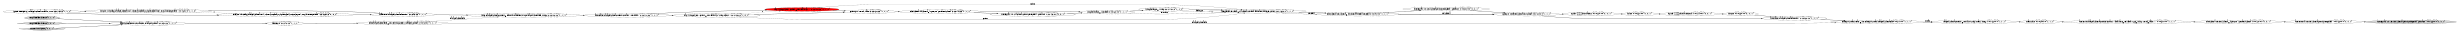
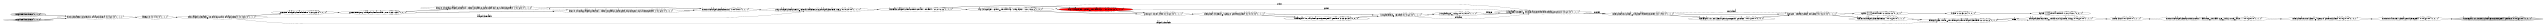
node "assertTrue(managedSchemaFile.delete())@@@6@@@['1', '1', '1']": added
node "initCore()@@@25@@@['0', '0', '1']": removed
node "testPersistUniqueKey['0', '0', '1']": removed
